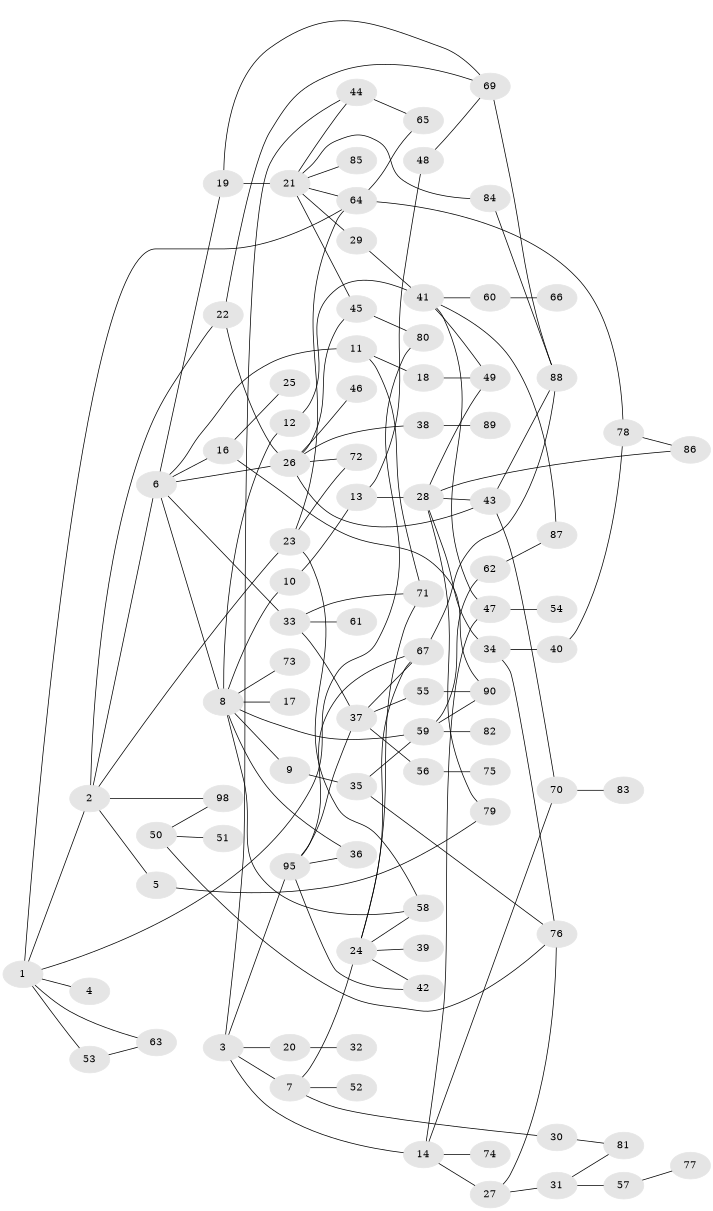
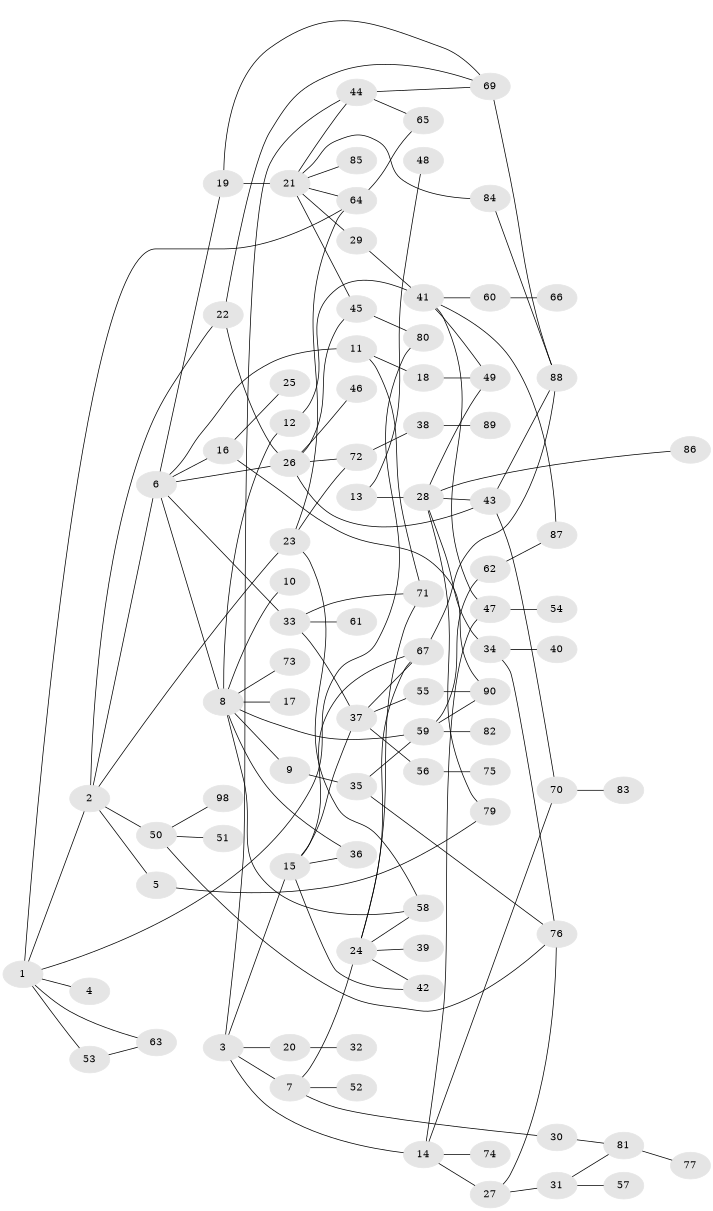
edge "69" -- "48": now "69" -- "44"
edge "38" -- "26": now "38" -- "72"
node "78": removed
edge "13" -- "10": removed
edge "2" -- "98": now "2" -- "50"
node "95": label "95" -> "15"
edge "77" -- "57": now "77" -- "81"
